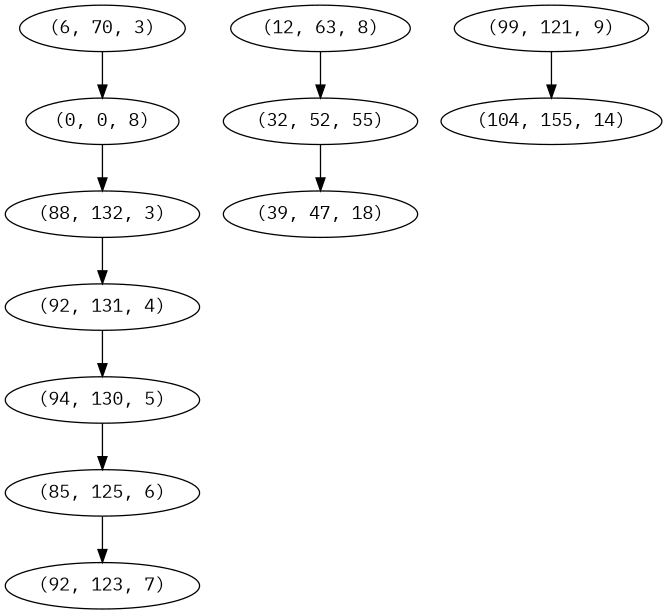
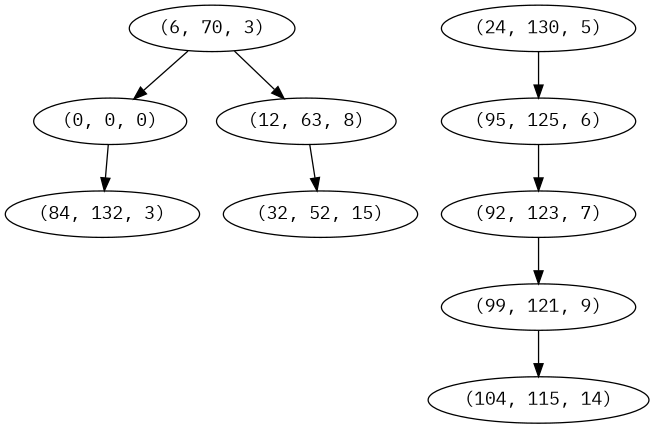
edge "(6, 70, 3)" -> "(12, 63, 8)": added
node "(0, 0, 8)": label "(0, 0, 8)" -> "(0, 0, 0)"
node "(32, 52, 55)": label "(32, 52, 55)" -> "(32, 52, 15)"
node "(104, 155, 14)": label "(104, 155, 14)" -> "(104, 115, 14)"
node "(88, 132, 3)": label "(88, 132, 3)" -> "(84, 132, 3)"
node "(39, 47, 18)": removed
edge "(92, 123, 7)" -> "(99, 121, 9)": added
node "(92, 131, 4)": removed
node "(94, 130, 5)": label "(94, 130, 5)" -> "(24, 130, 5)"
node "(85, 125, 6)": label "(85, 125, 6)" -> "(95, 125, 6)"
